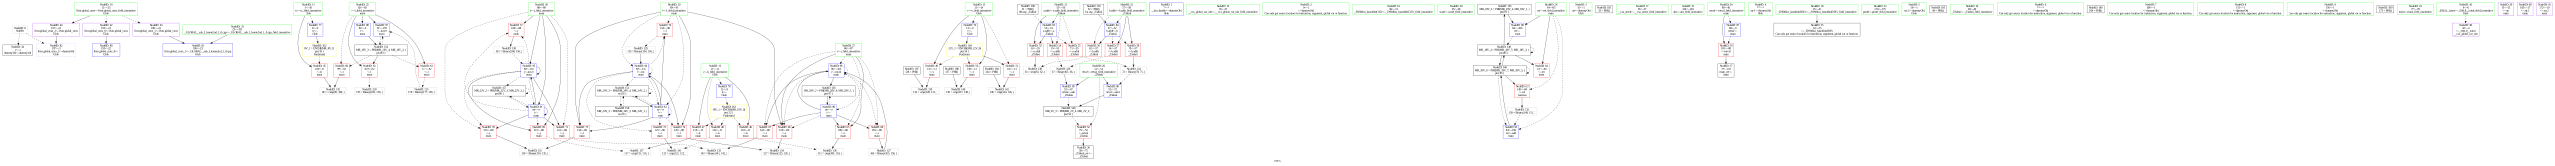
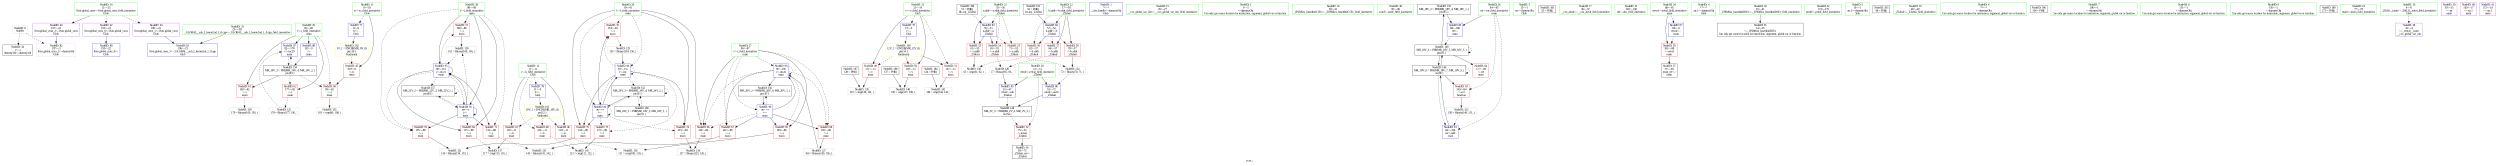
edge "NodeID: 26" -> "NodeID: 64": removed
edge "NodeID: 45" -> "NodeID: 135": now "NodeID: 45" -> "NodeID: 60"
edge "NodeID: 91" -> "NodeID: 72": now "NodeID: 91" -> "NodeID: 130"
